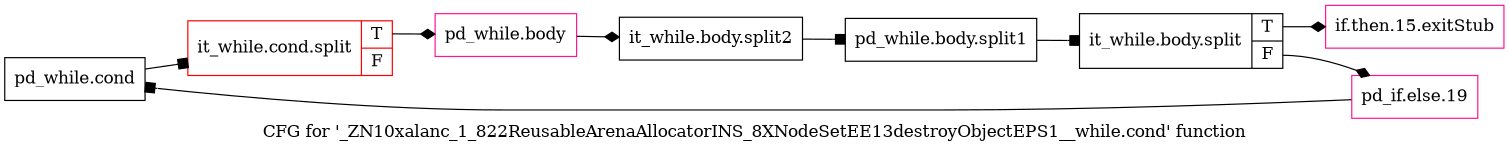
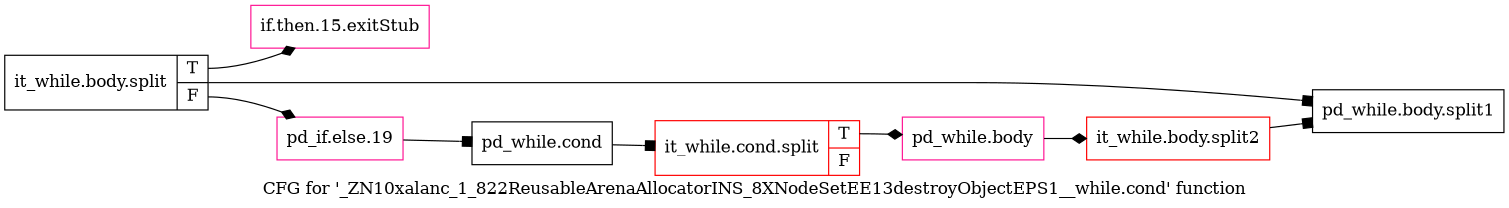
node "it_while.body.split2": color black -> red
edge "pd_while.body.split1" -> "it_while.body.split": reversed
